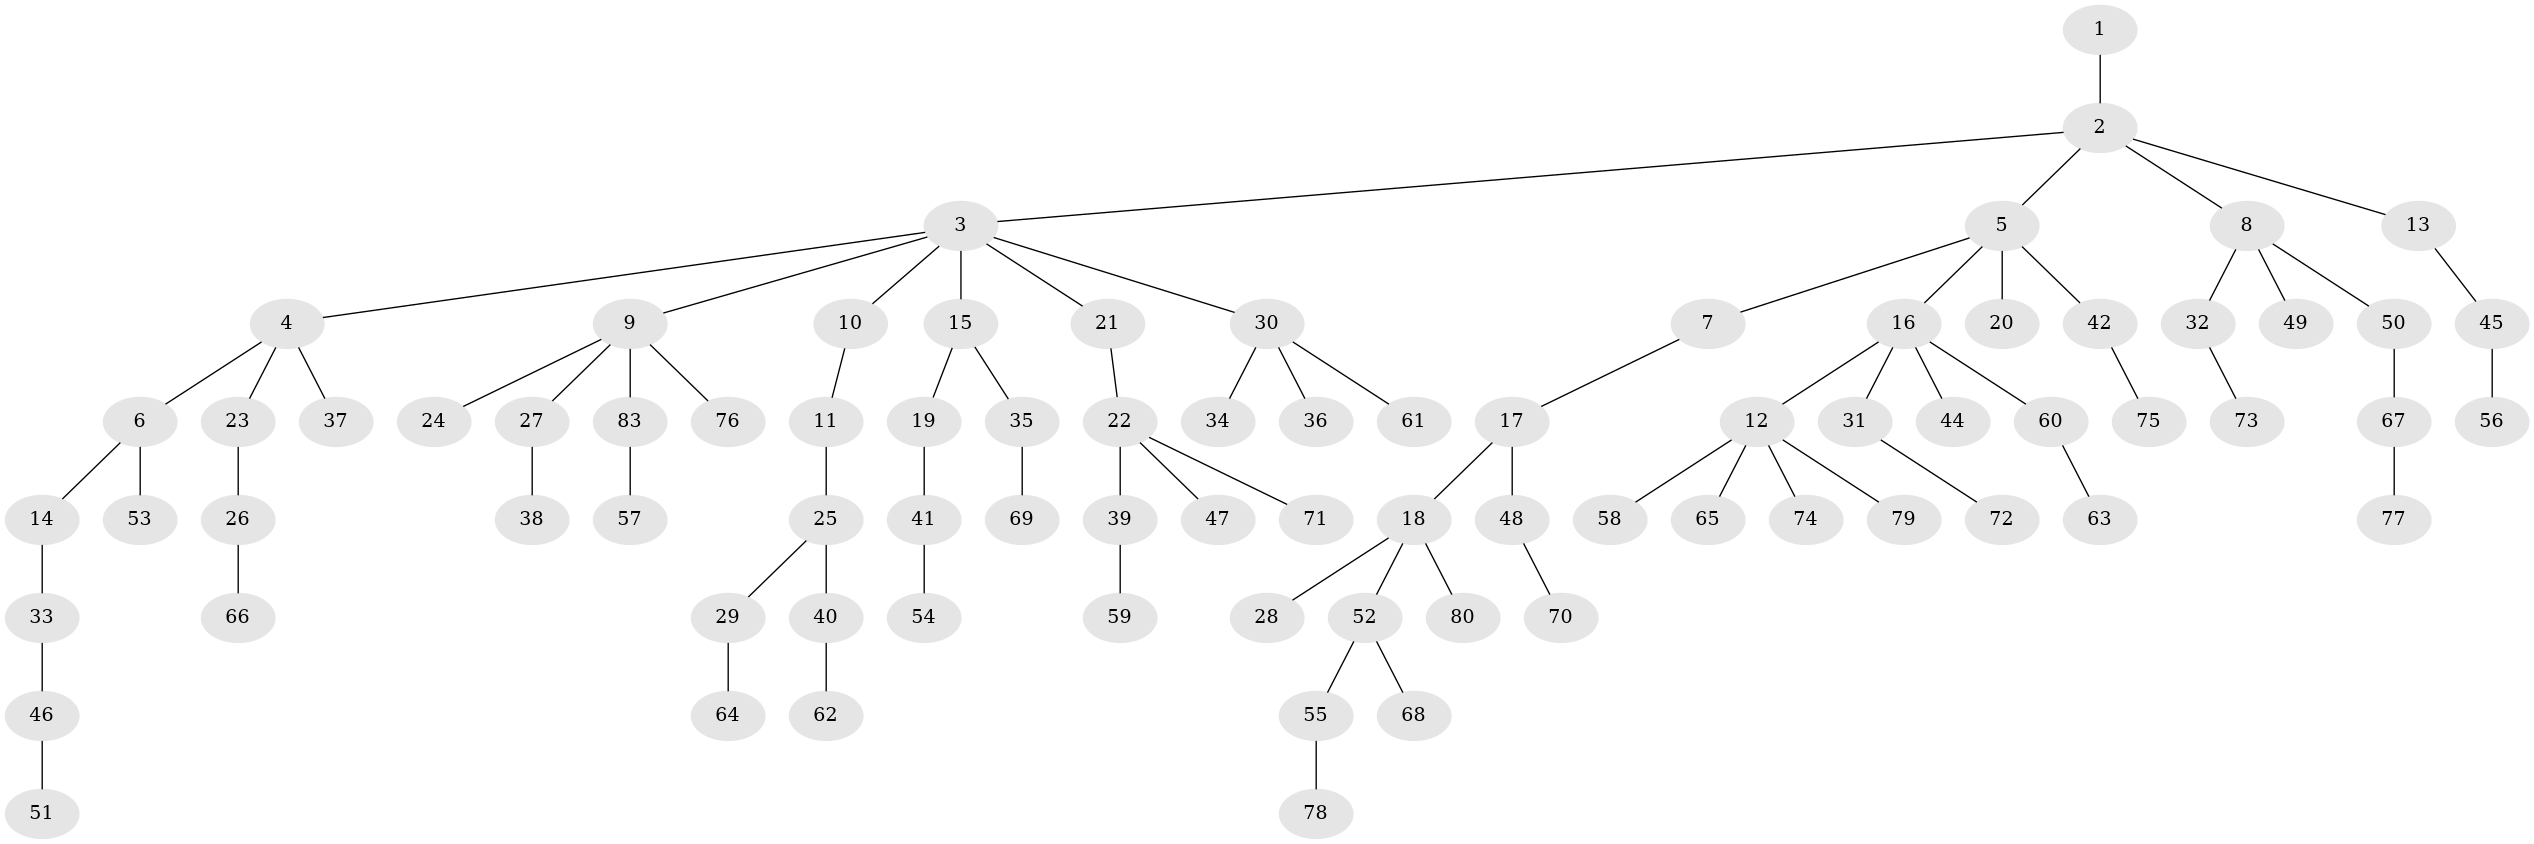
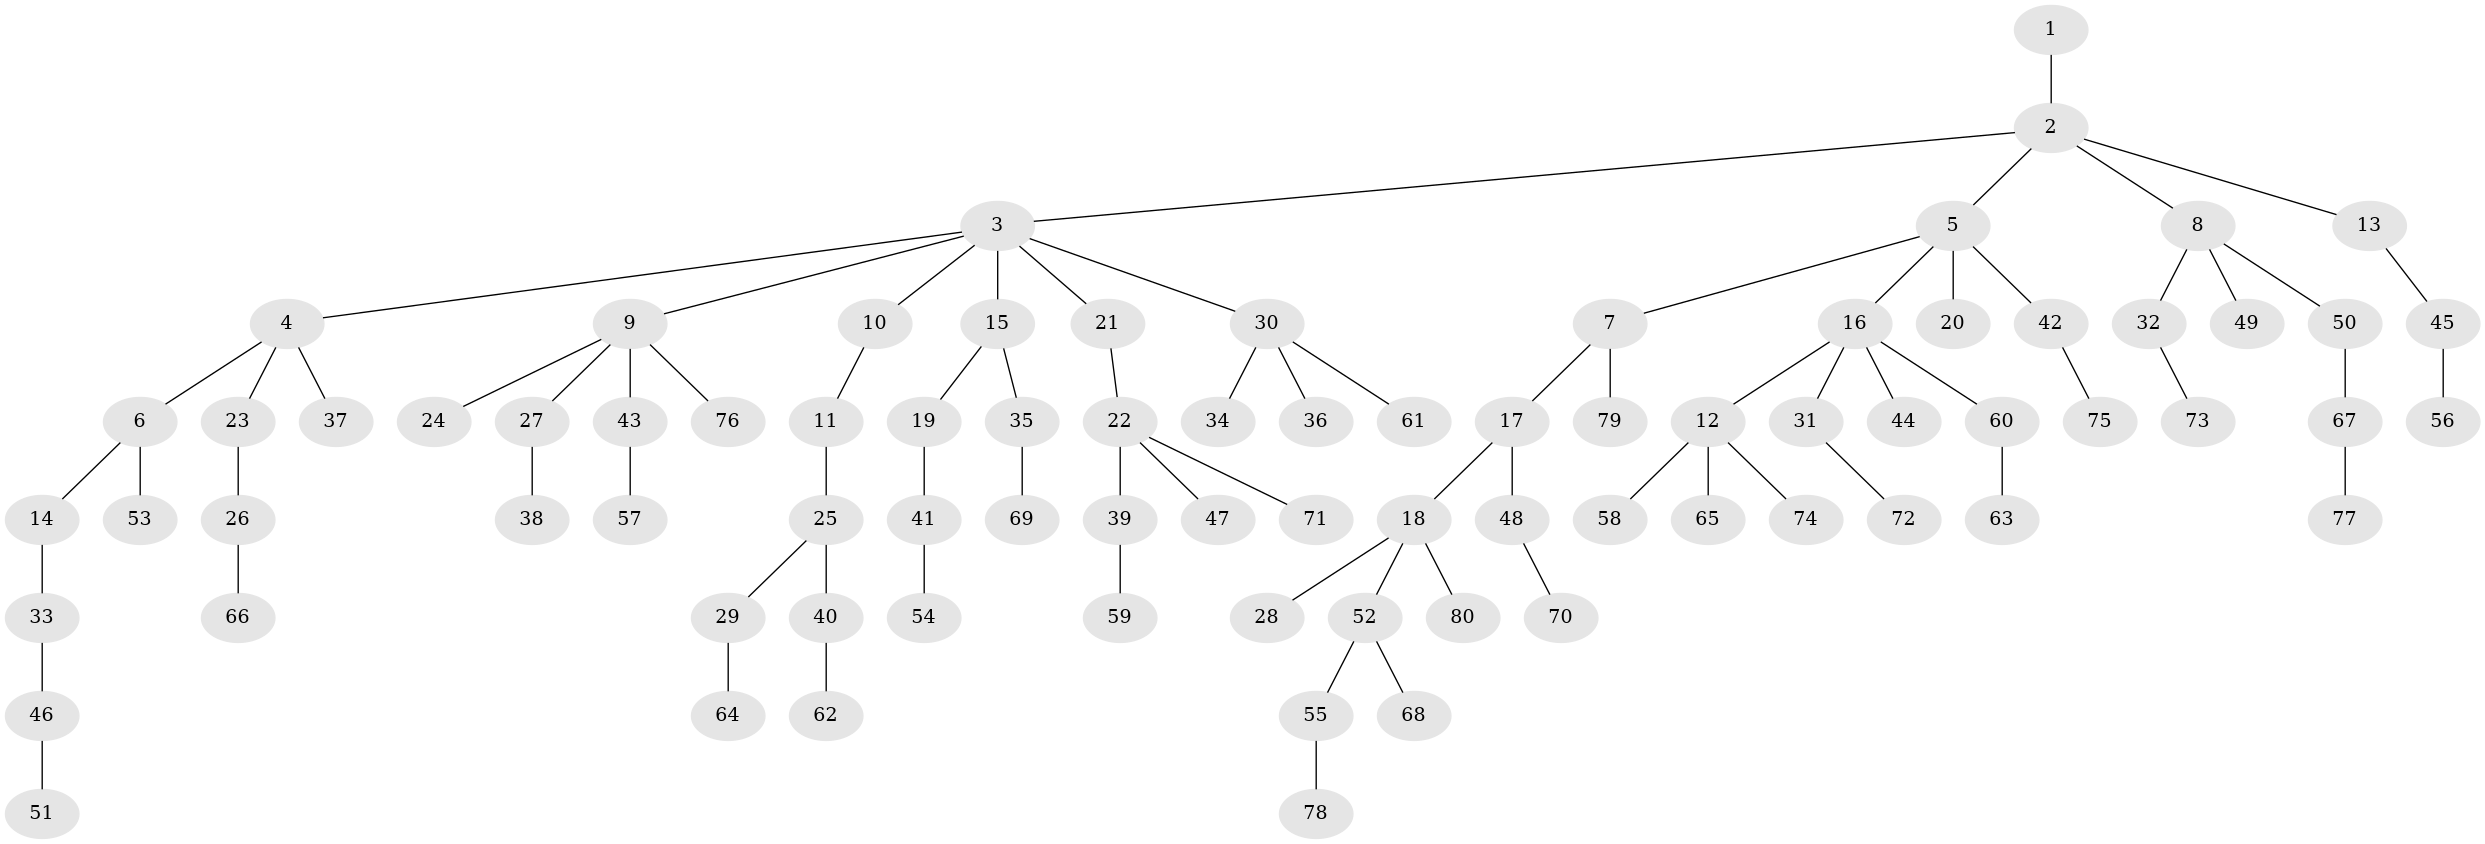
node "83": label "83" -> "43"
edge "12" -- "79": now "7" -- "79"
